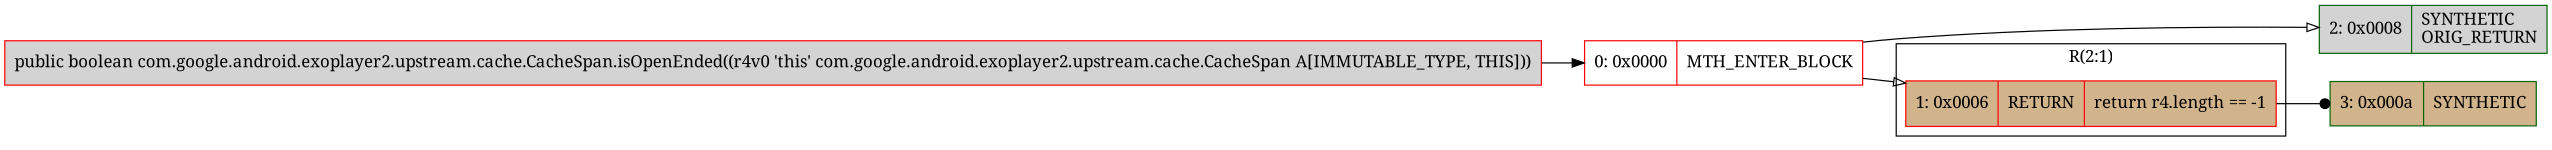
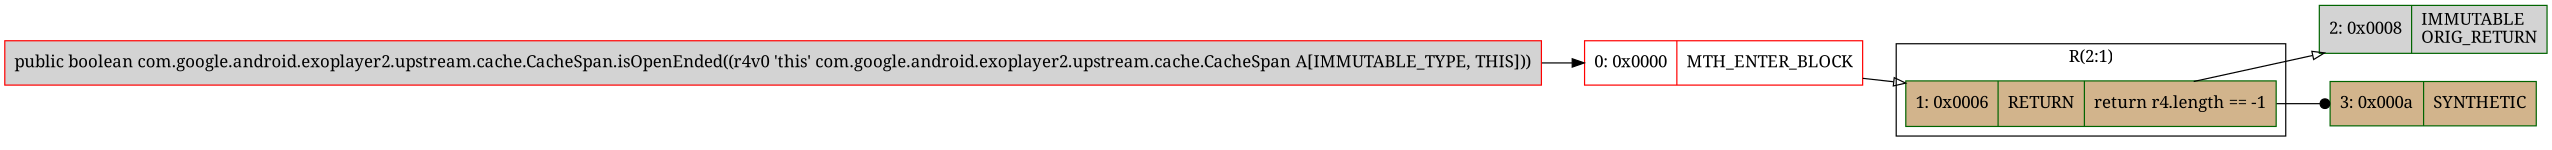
node "2: 0x0008": text "SYNTHETIC" -> "IMMUTABLE"
edge "0: 0x0000" -> "2: 0x0008": now "1: 0x0006" -> "2: 0x0008"
node "1: 0x0006": color red -> darkgreen
